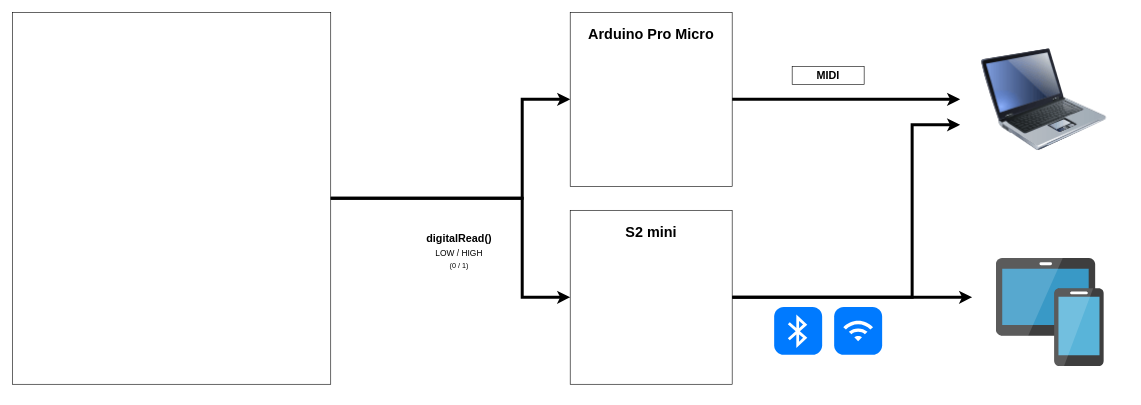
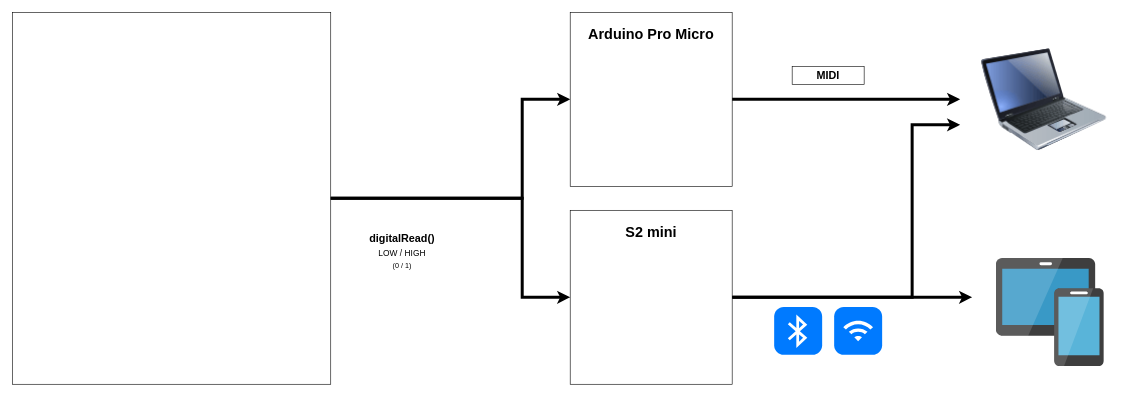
node "digitalRead() LOW / HIGH (0 / 1)": moved (459, 252) -> (402, 252)
